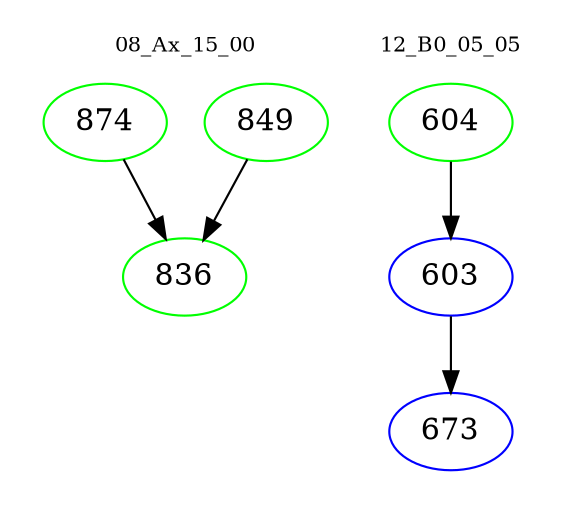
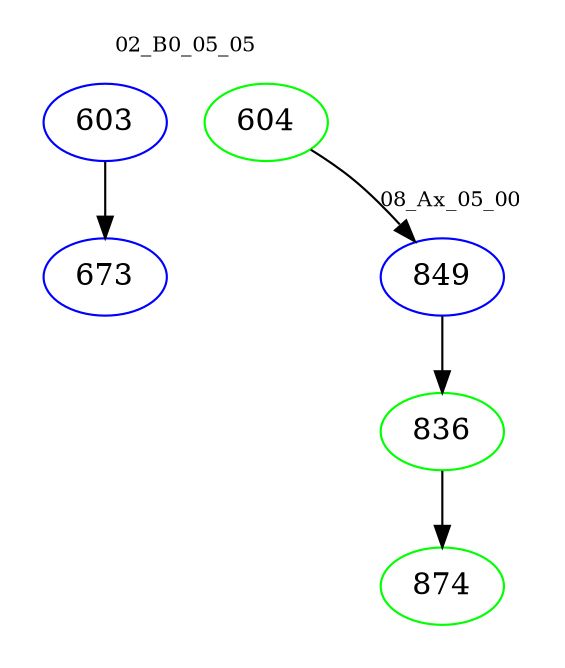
cluster "08_Ax_15_00": label "08_Ax_15_00" -> "08_Ax_05_00"
cluster "12_B0_05_05": label "12_B0_05_05" -> "02_B0_05_05"
node "849": color green -> blue
edge "604" -> "603": now "604" -> "849"
edge "874" -> "836": reversed
